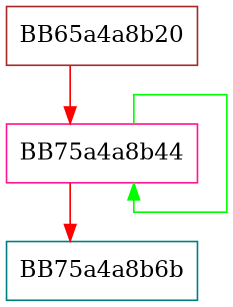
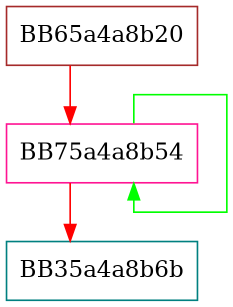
node "BB75a4a8b44": label "BB75a4a8b44" -> "BB75a4a8b54"
node "BB75a4a8b6b": label "BB75a4a8b6b" -> "BB35a4a8b6b"
